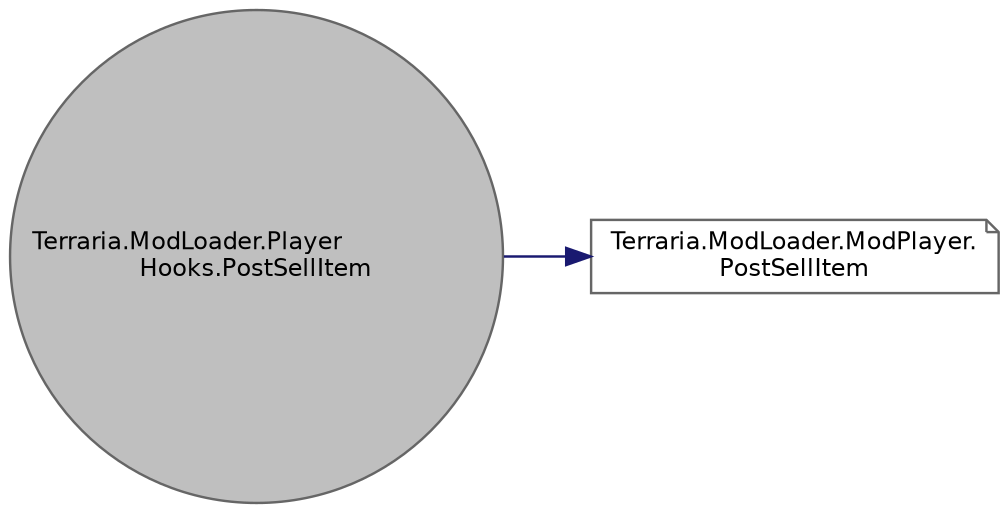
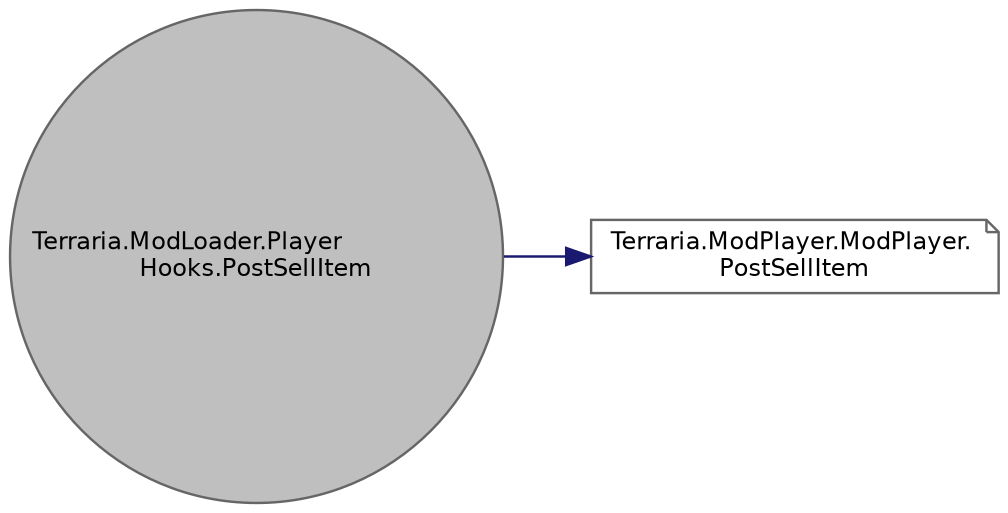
node "Terraria.ModLoader.ModPlayer. PostSellItem": label "Terraria.ModLoader.ModPlayer. PostSellItem" -> "Terraria.ModPlayer.ModPlayer. PostSellItem"
